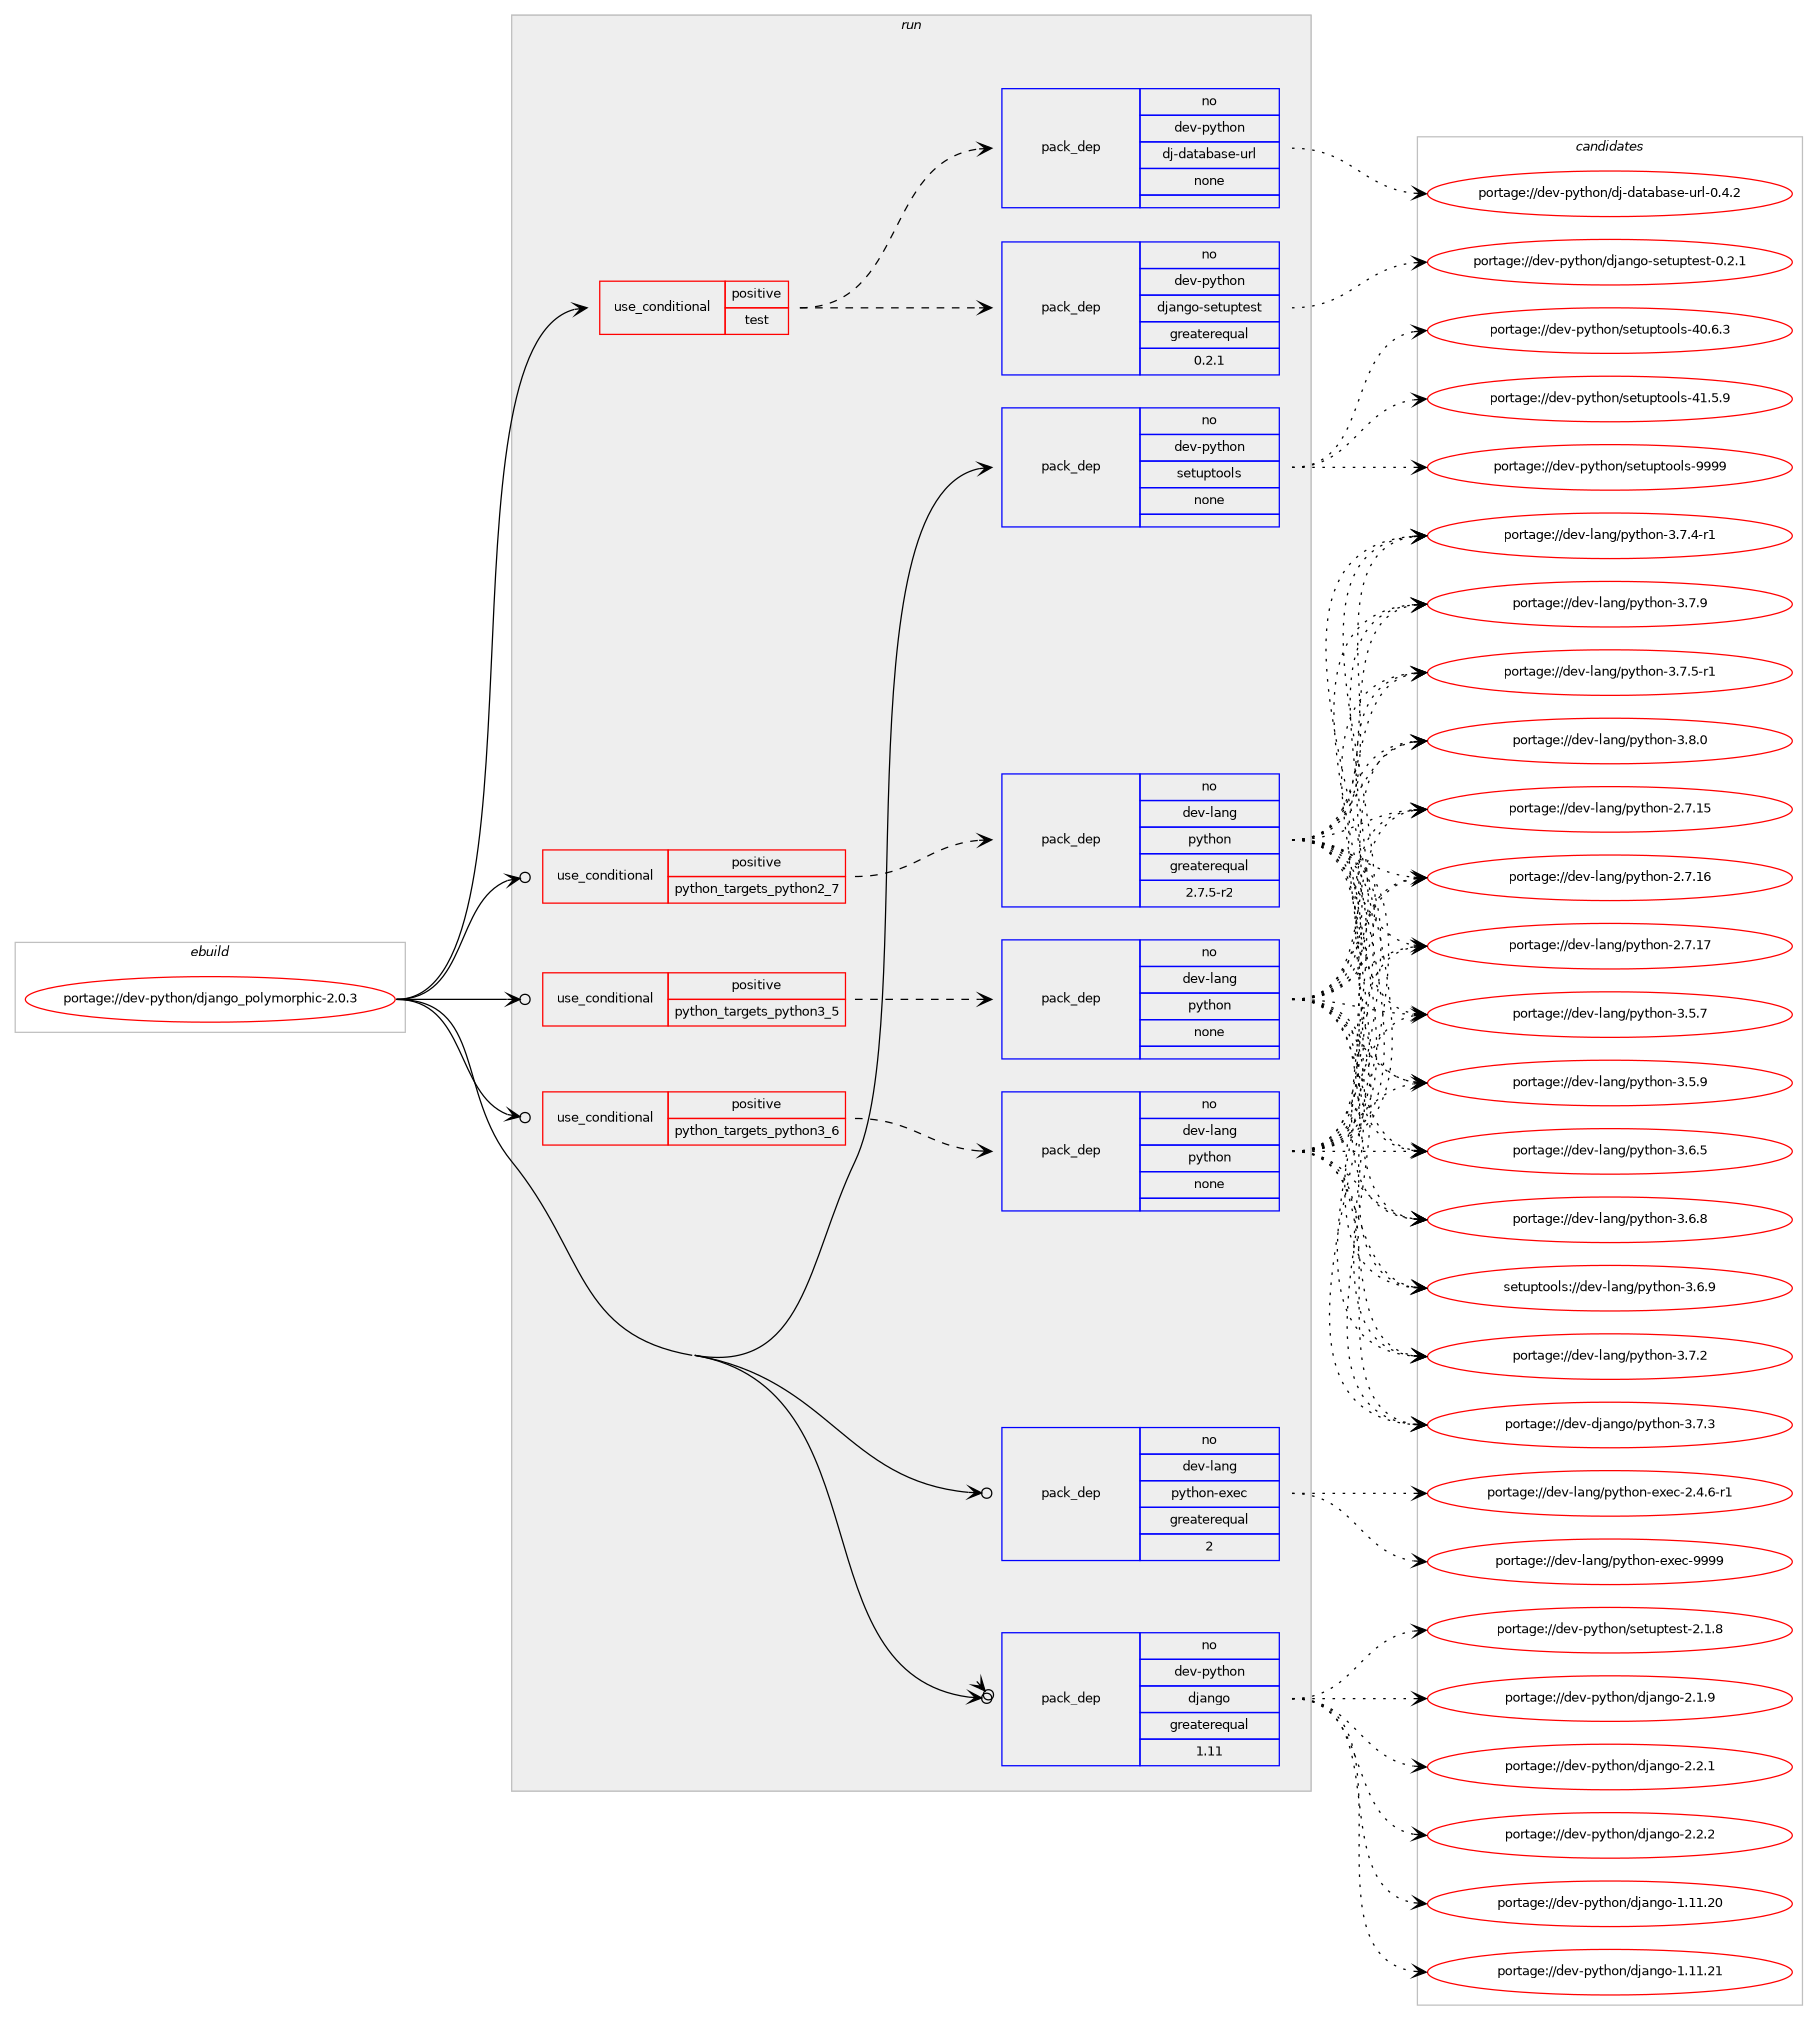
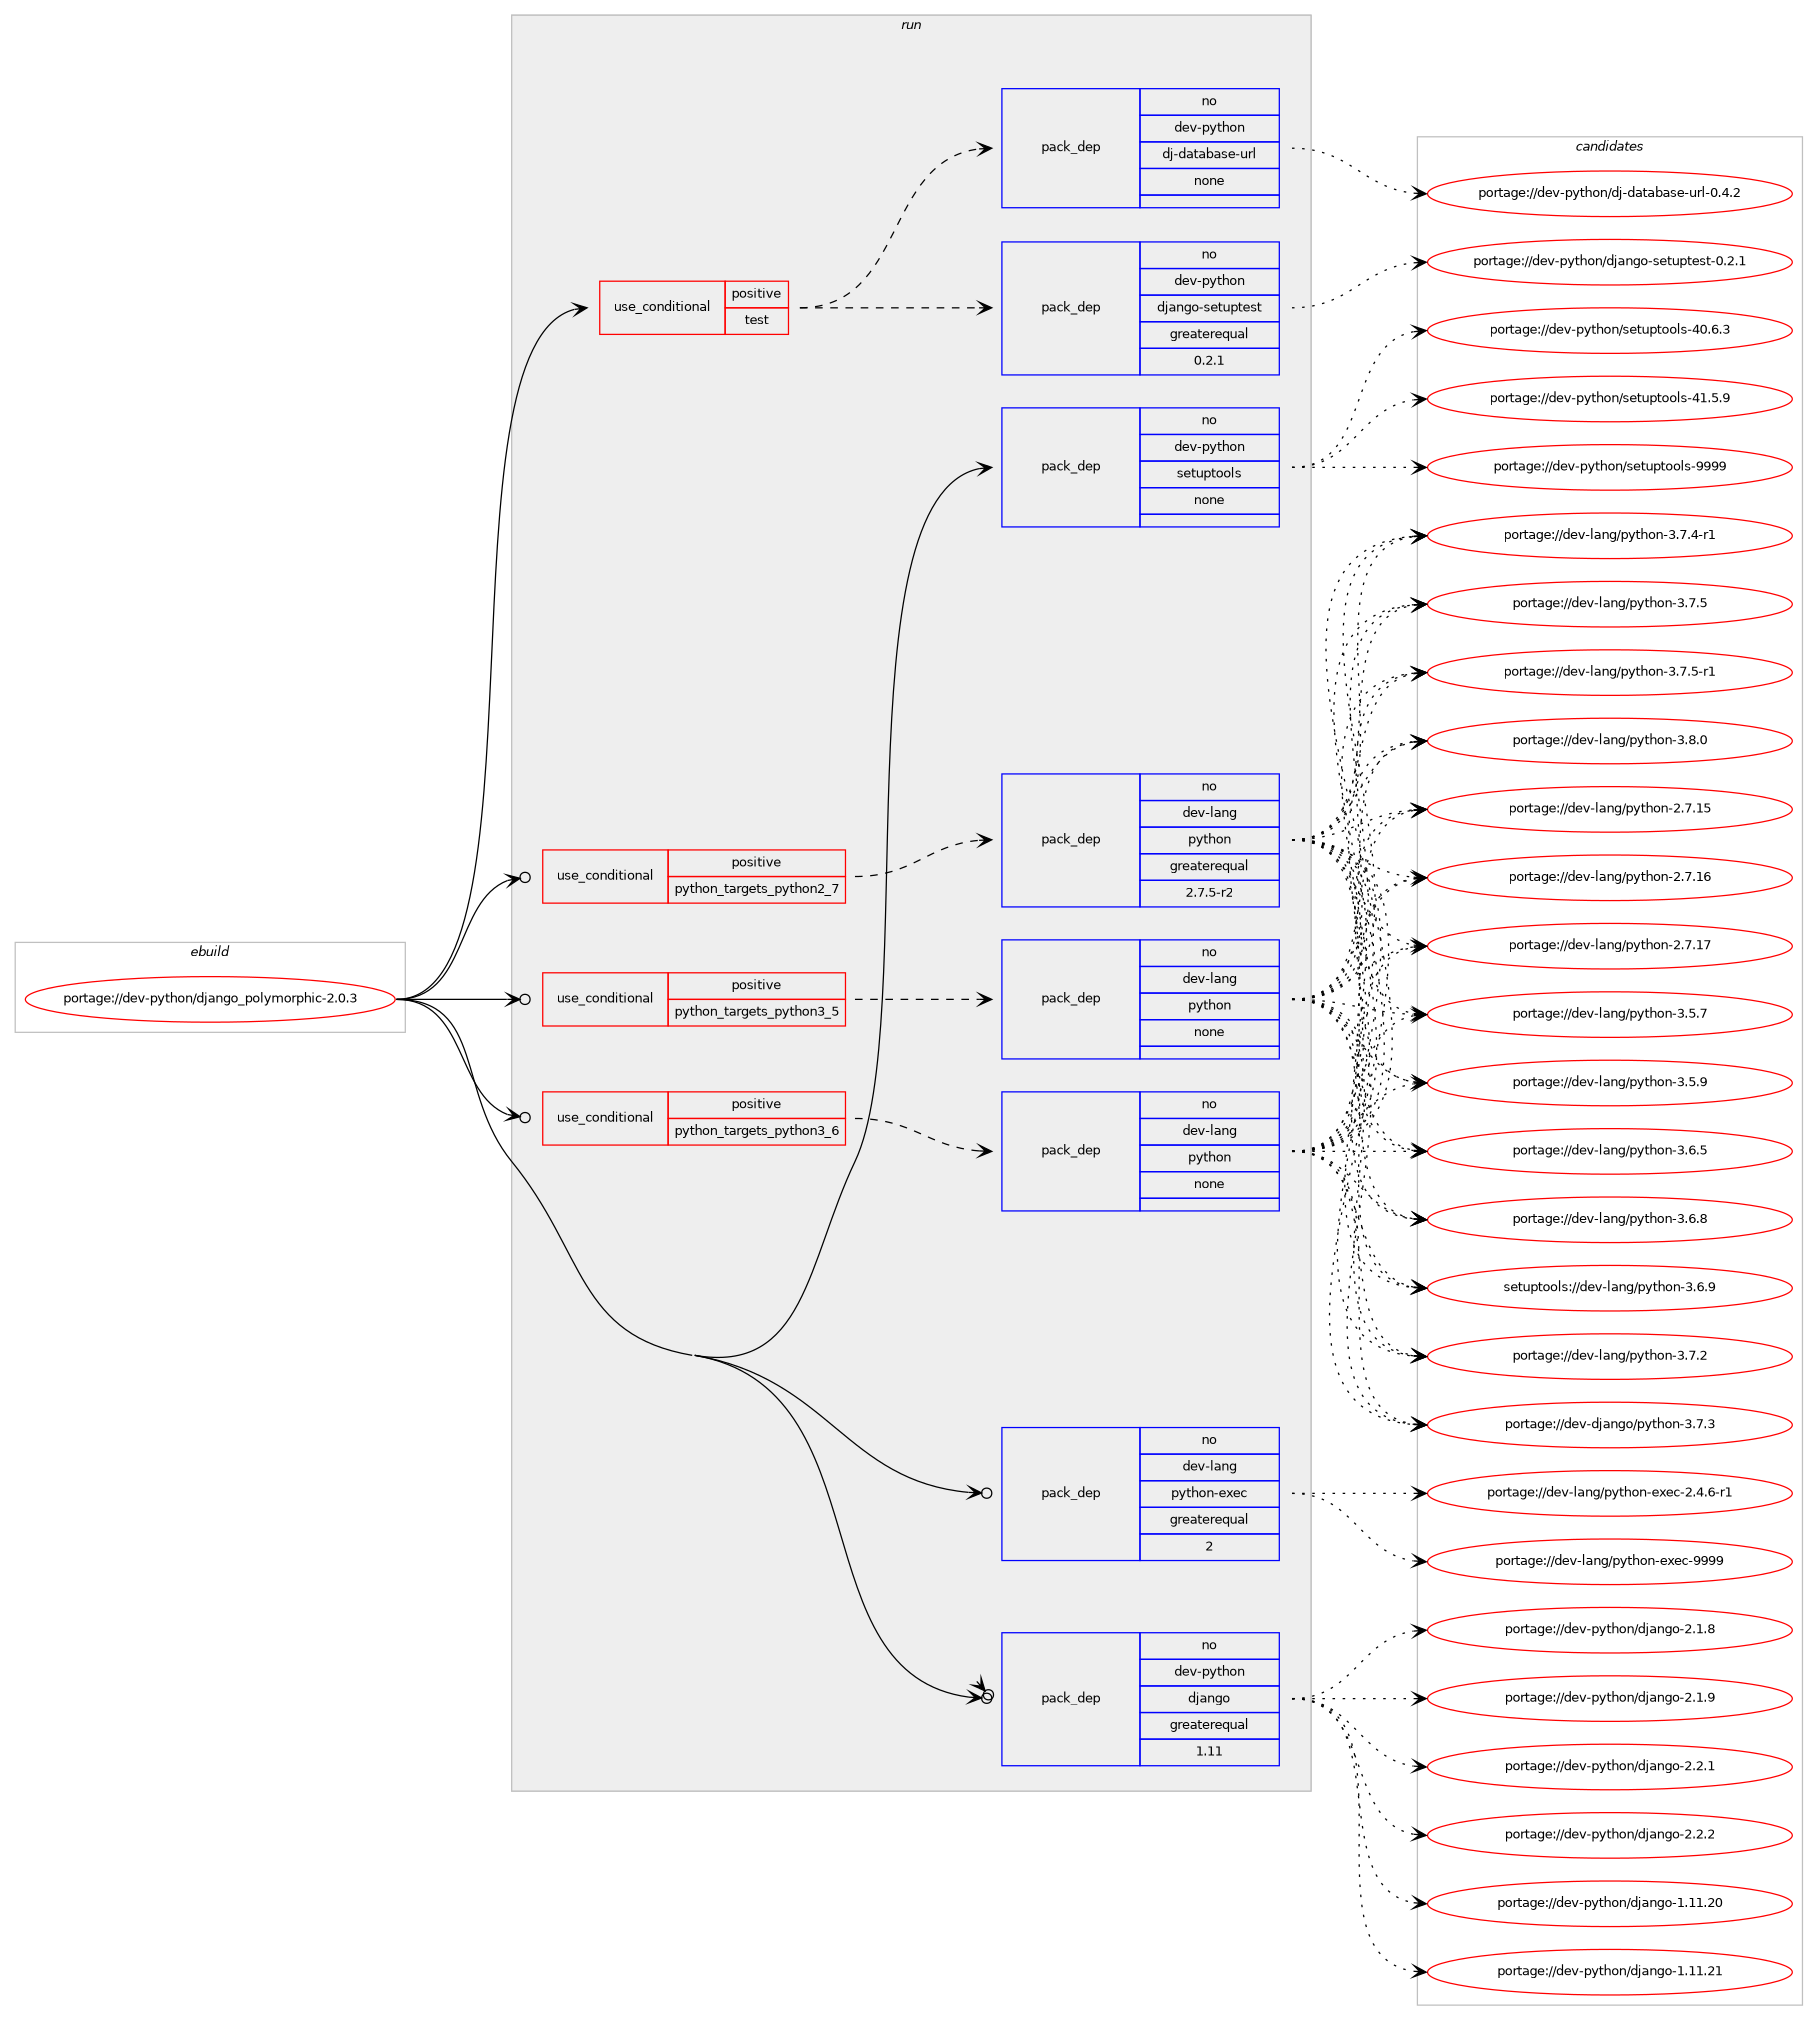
node "portage://dev-lang/python-3.7.9": label "portage://dev-lang/python-3.7.9" -> "portage://dev-lang/python-3.7.5"
node "portage://dev-python/setuptest-2.1.8": label "portage://dev-python/setuptest-2.1.8" -> "portage://dev-python/django-2.1.8"
